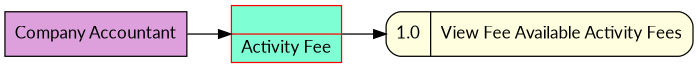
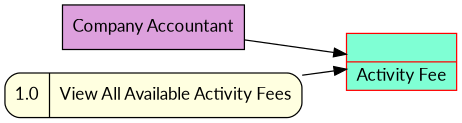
node "1.0": text "View Fee Available Activity Fees" -> "View All Available Activity Fees"
edge "Activity Fee" -> "1.0": reversed
